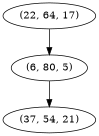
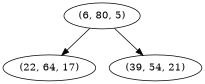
edge "(22, 64, 17)" -> "(6, 80, 5)": reversed
node "(37, 54, 21)": label "(37, 54, 21)" -> "(39, 54, 21)"
